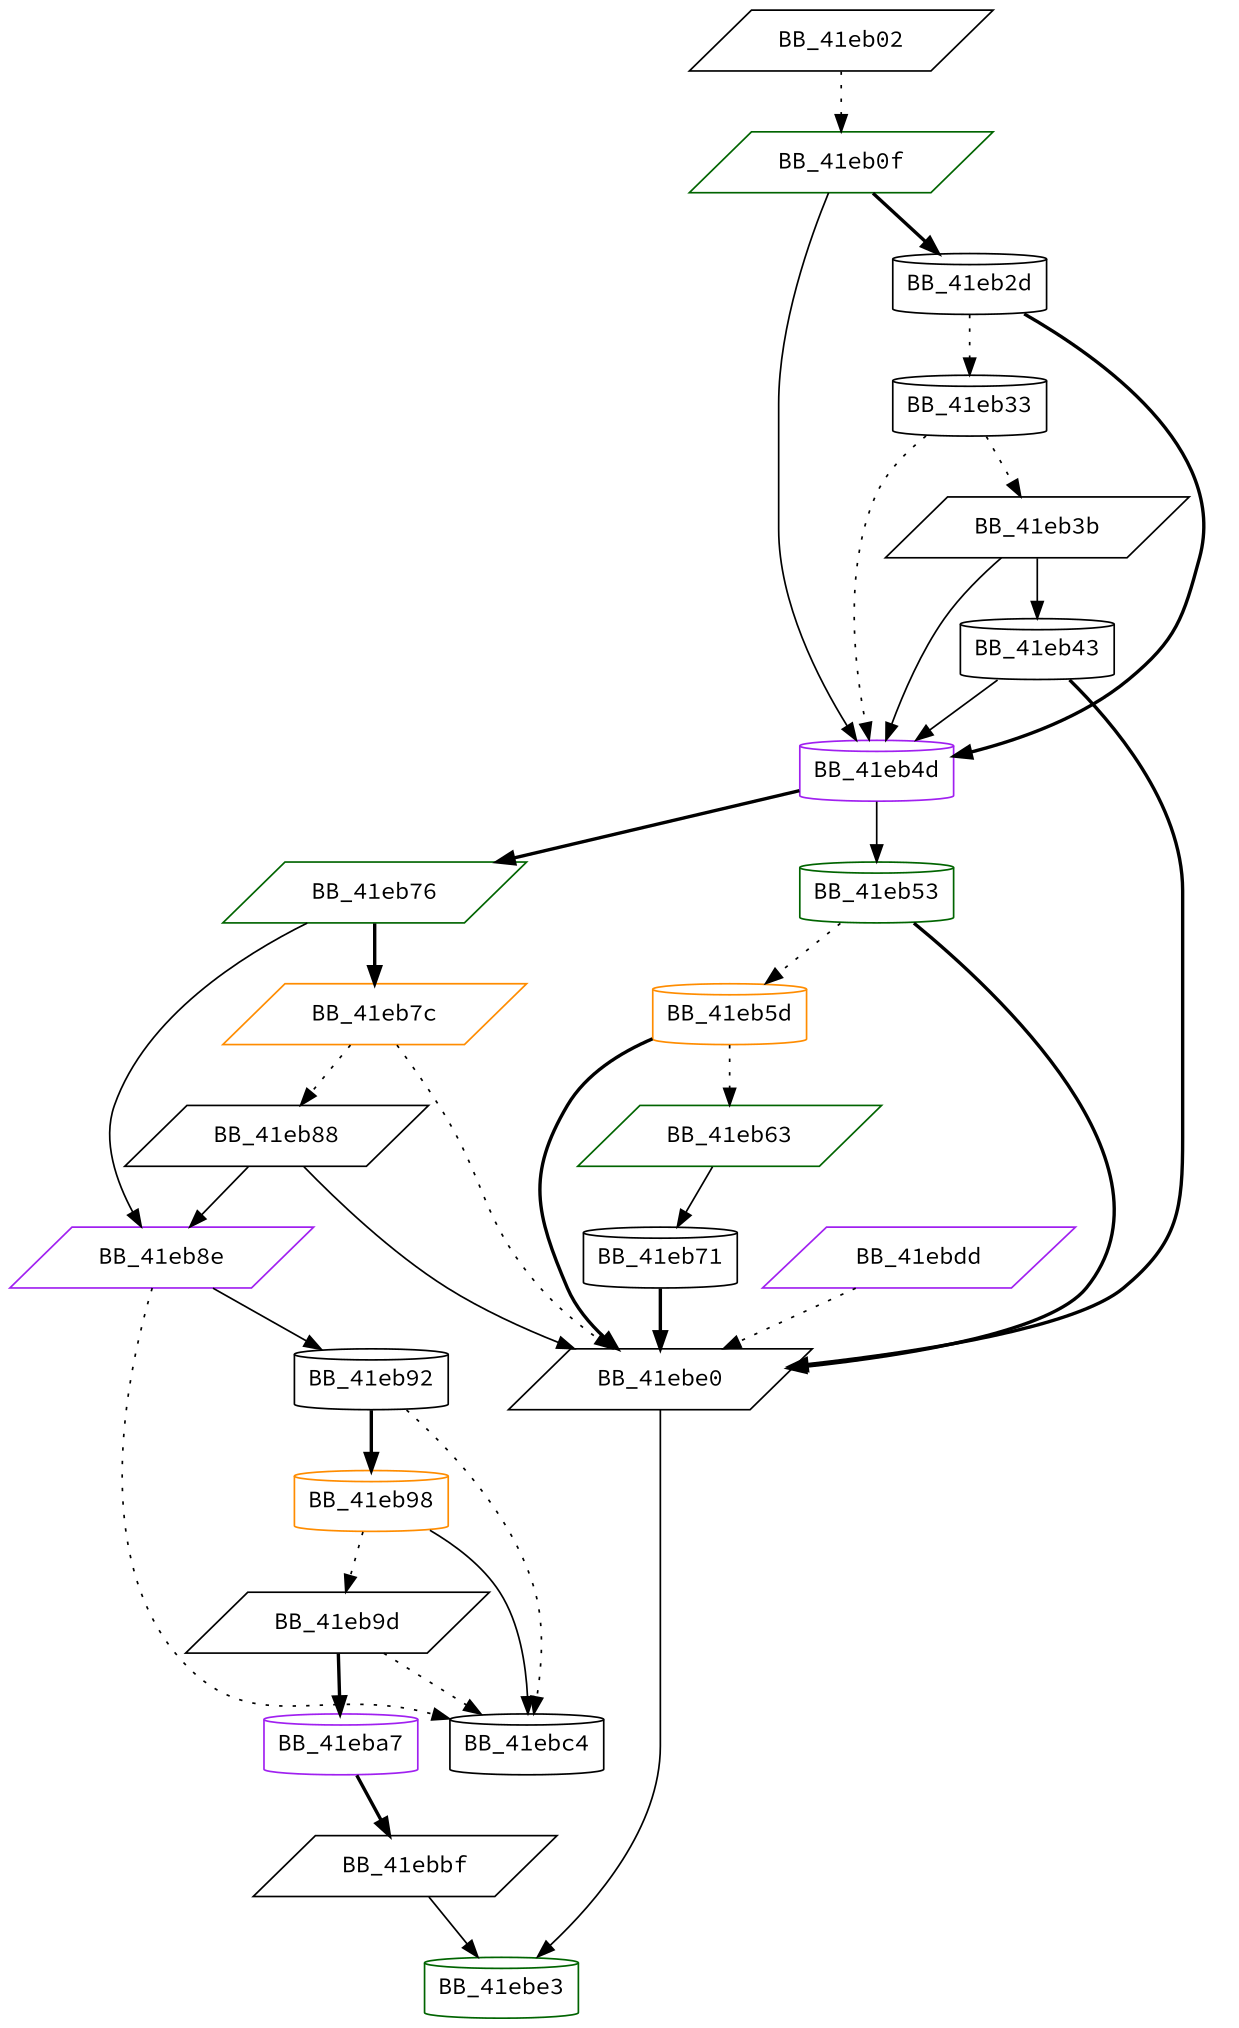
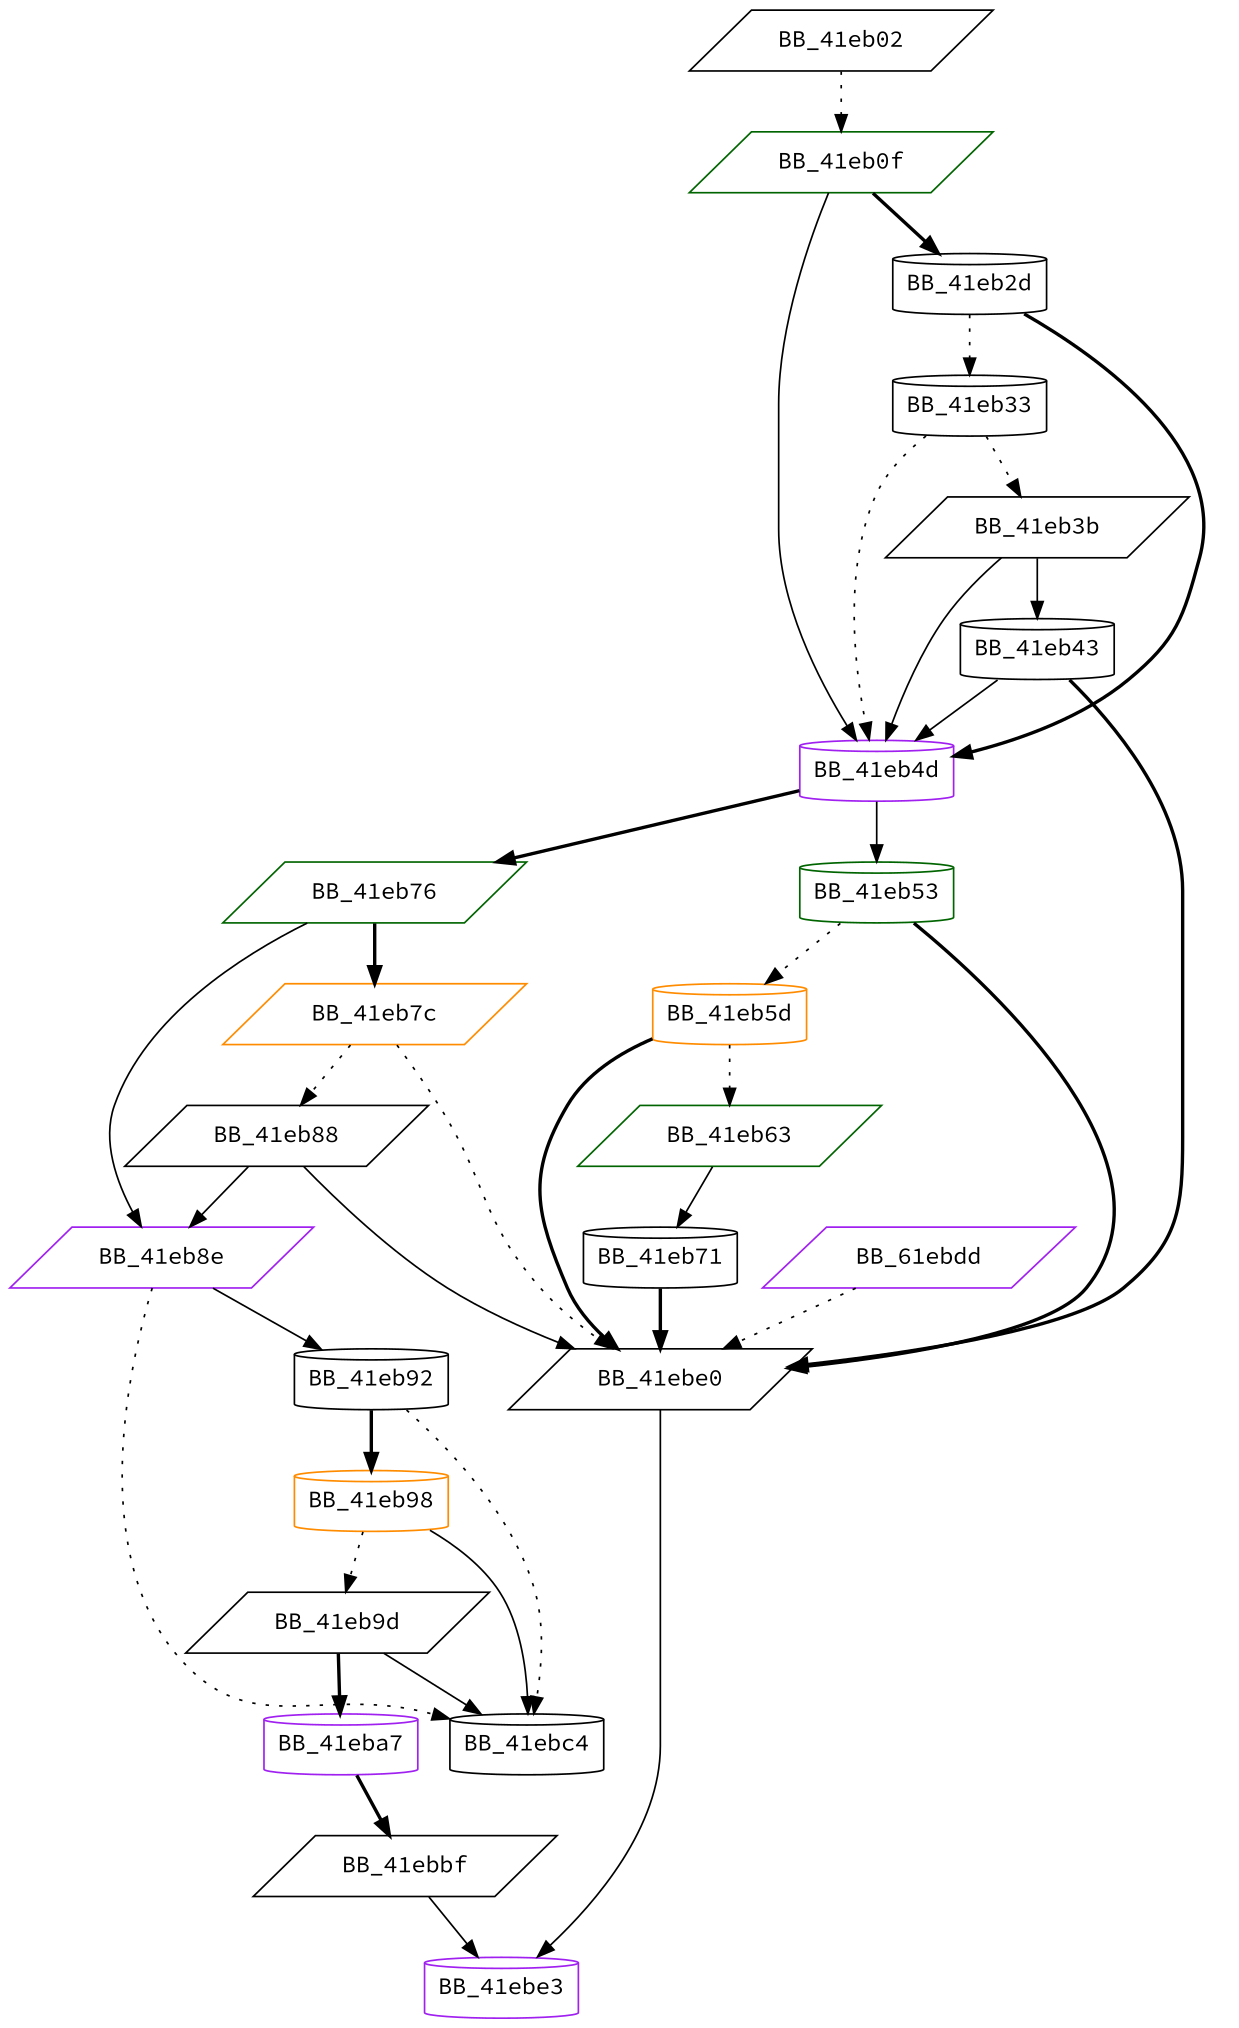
node "BB_41ebdd": label "BB_41ebdd" -> "BB_61ebdd"
edge "BB_41eb9d" -> "BB_41ebc4": style dotted -> solid
node "BB_41ebe3": color darkgreen -> purple
